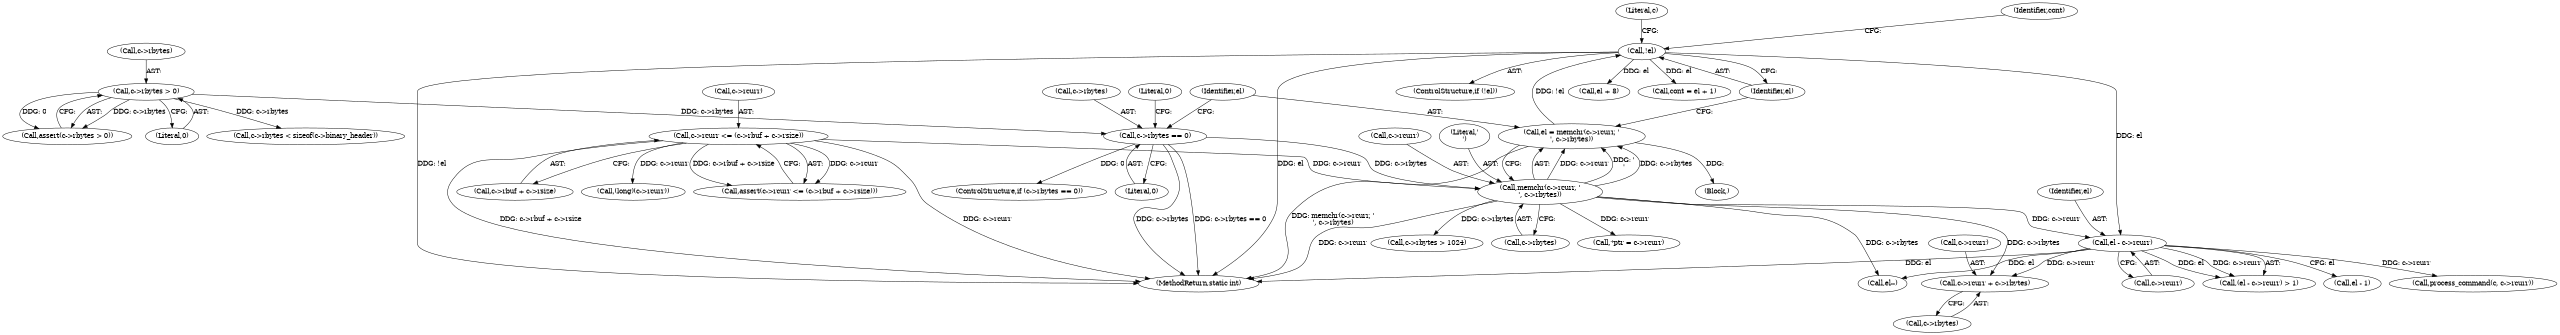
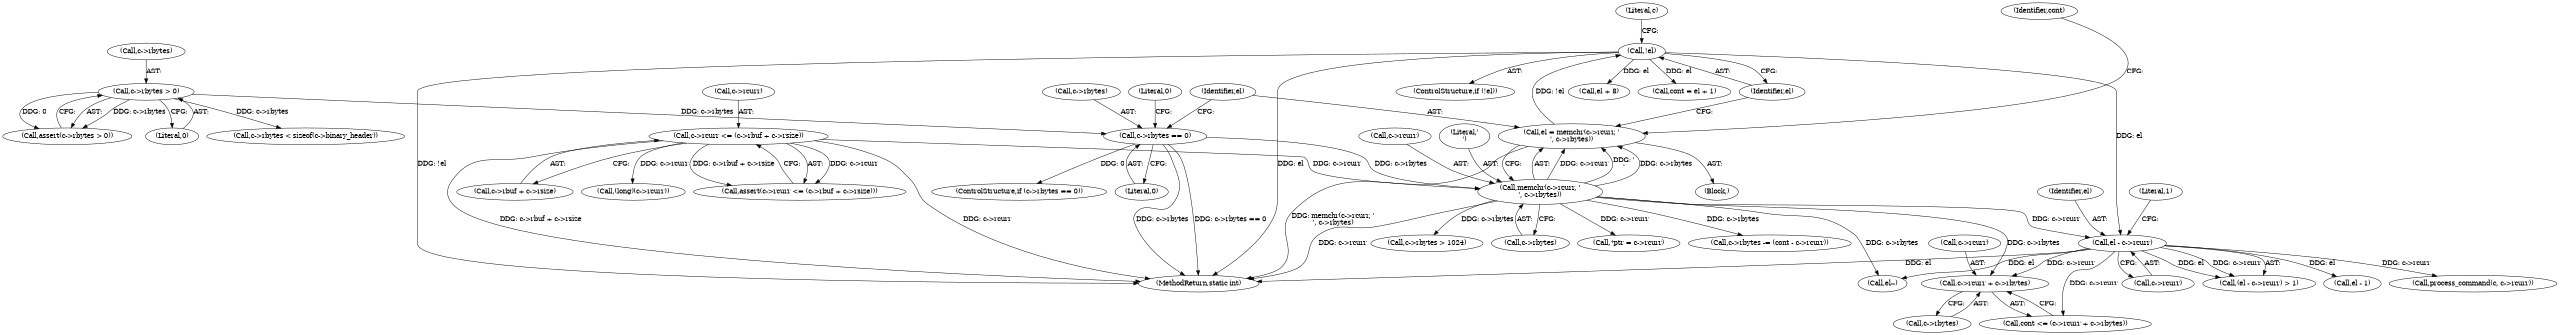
edge "(Identifier,cont)" -> "(Call,!el)": now "(Identifier,cont)" -> "(Call,el = memchr(c->rcurr, ' ', c->rbytes))"
edge "(Call,el = memchr(c->rcurr, ' ', c->rbytes))" -> "(Block,)": label "DDG: " -> "AST: "
node "(Literal,1)": added
node "(Call,c->rbytes -= (cont - c->rcurr))": added
edge "(Call,el - c->rcurr)" -> "(Call,el - 1)": label "CFG: el" -> "DDG: el"
node "(Call,cont <= (c->rcurr + c->rbytes))": added
